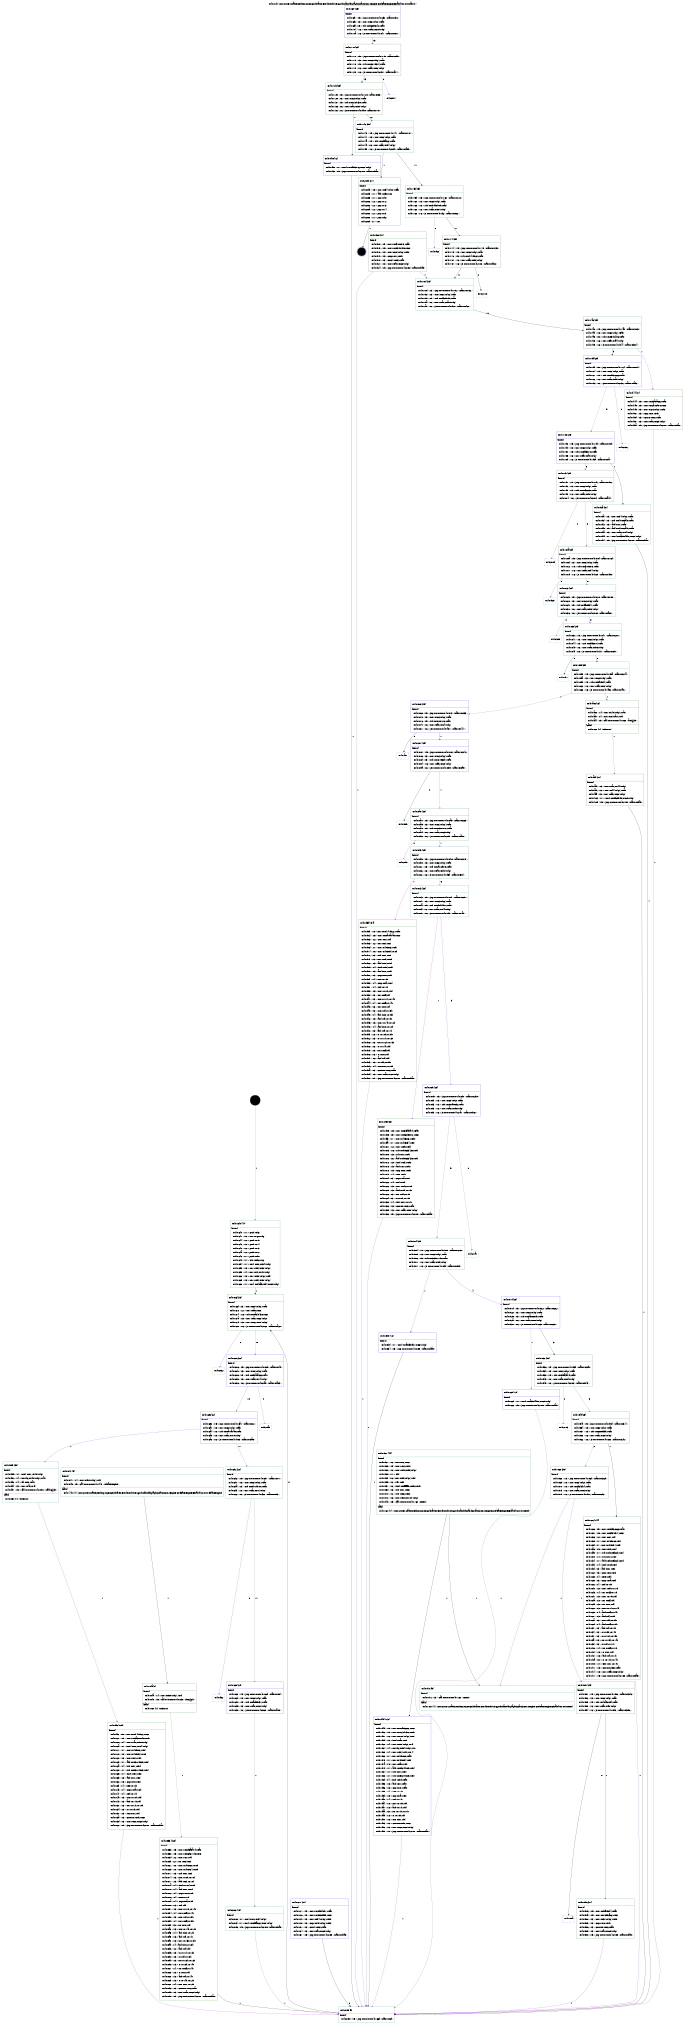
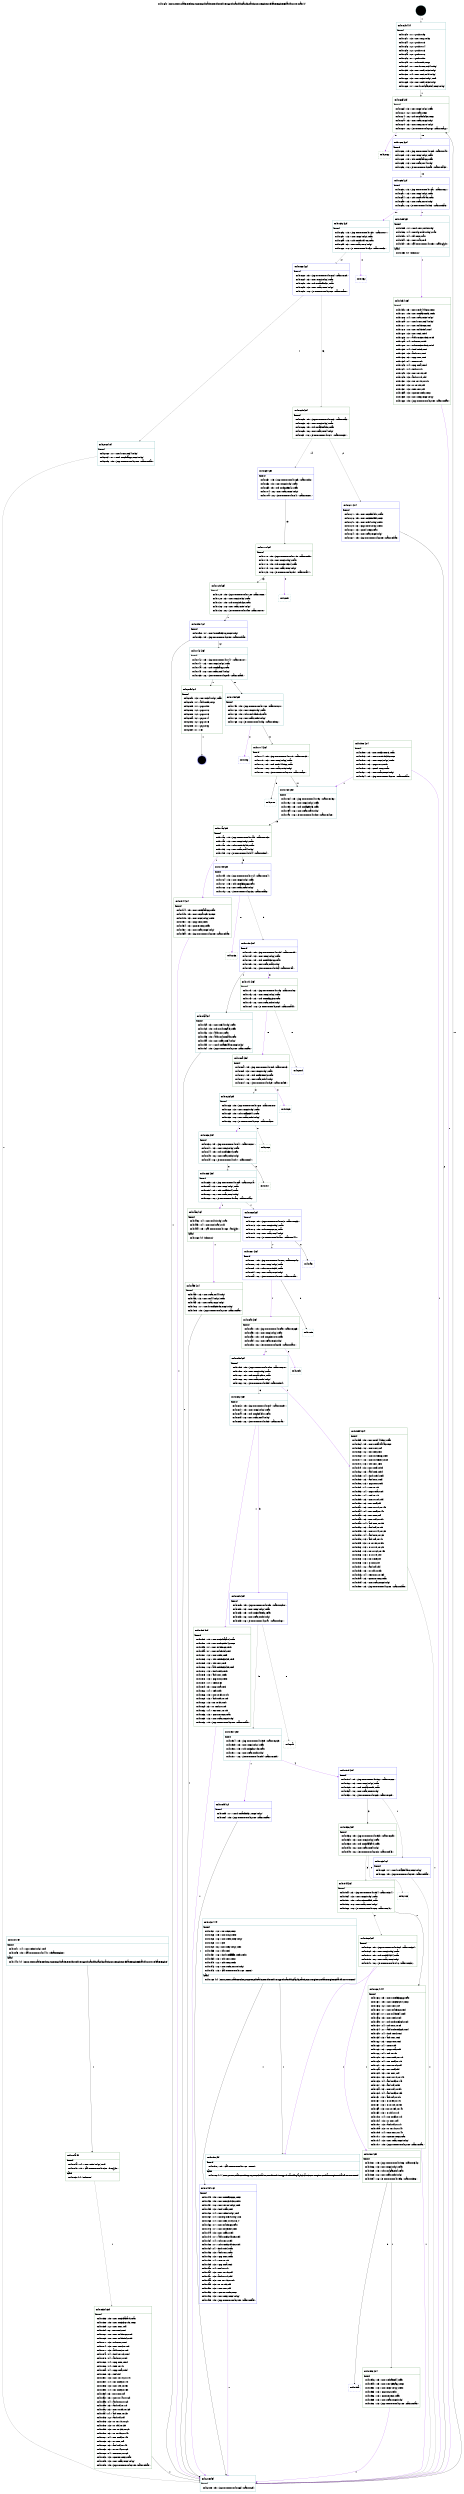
edge "0x401729 [25]" -> "0x401742 [25]": now "0x401dbe [12]" -> "0x401742 [25]"
node "0x4016de [25]": added
node "0x4020ab": removed
